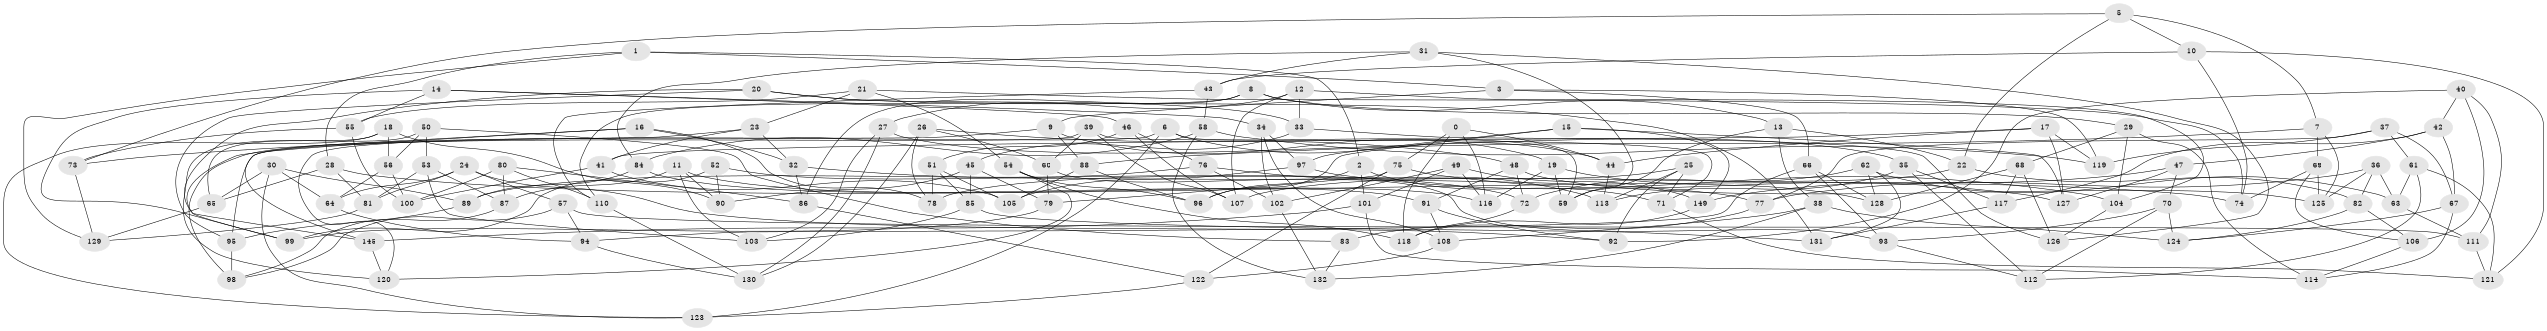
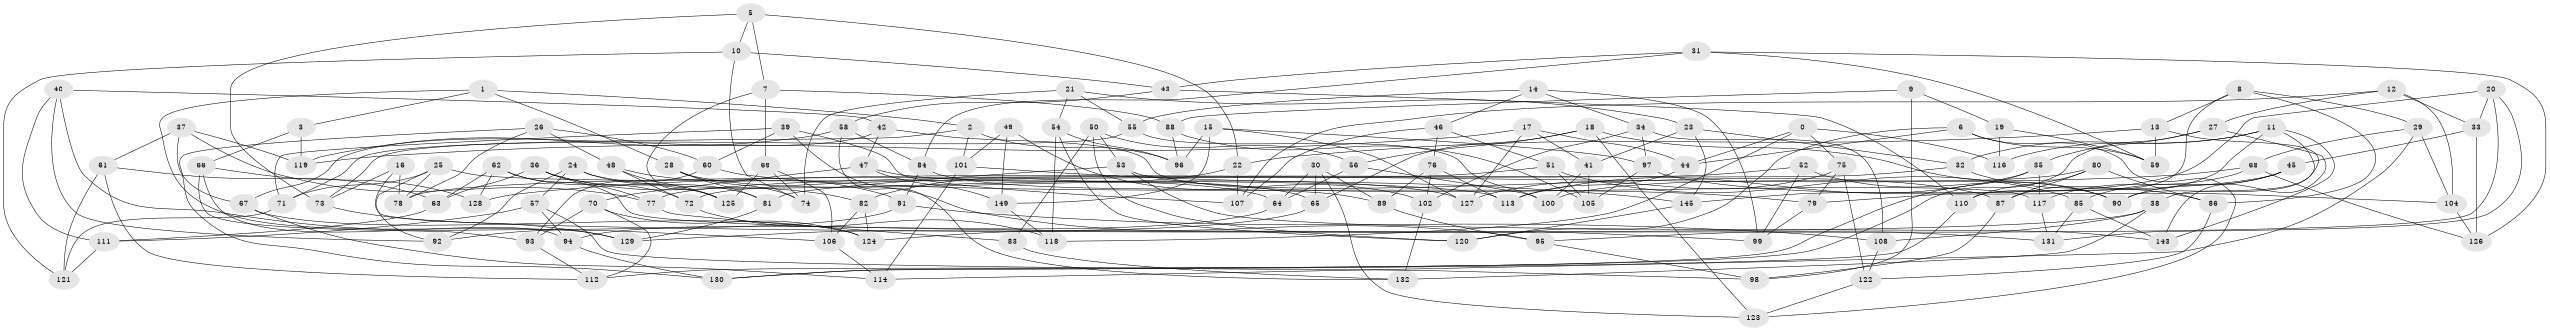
edge "3" -- "9": removed
edge "16" -- "32": now "11" -- "32"
edge "49" -- "116": removed
edge "19" -- "128": removed
node "103": label "103" -> "143"
